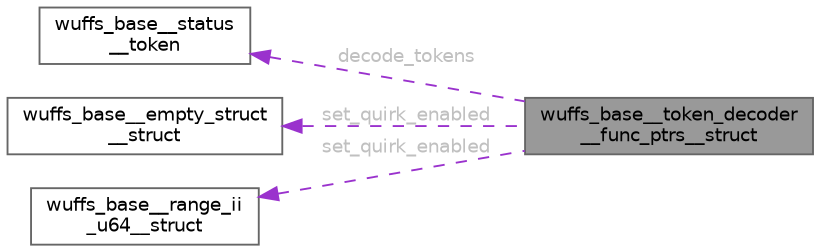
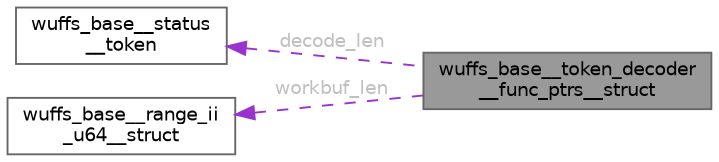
edge "wuffs_base__token_decoder __func_ptrs__struct" -> "wuffs_base__status __token": label " decode_tokens" -> " decode_len"
node "wuffs_base__empty_struct __struct": removed
edge "wuffs_base__token_decoder __func_ptrs__struct" -> "wuffs_base__range_ii _u64__struct": label " set_quirk_enabled" -> " workbuf_len"
